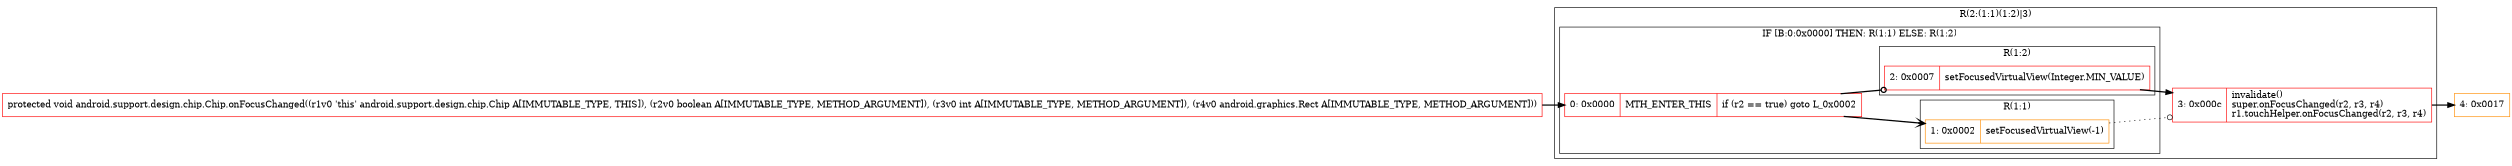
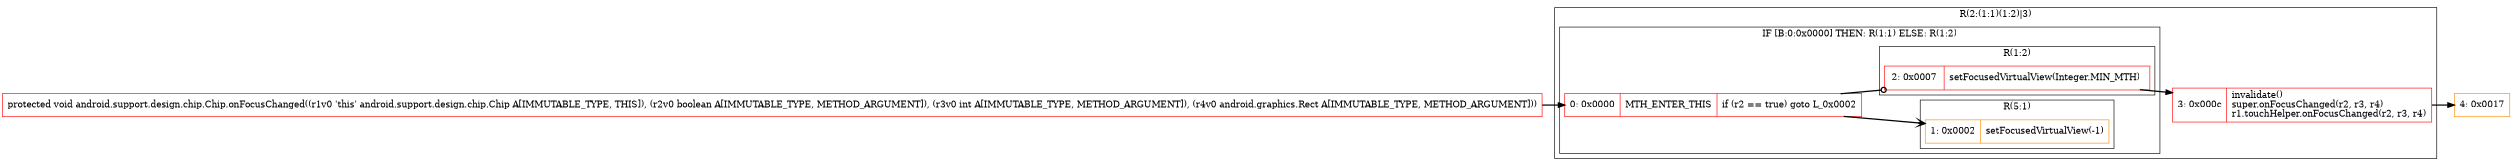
node "2: 0x0007": text "setFocusedVirtualView(Integer.MIN_VALUE)" -> "setFocusedVirtualView(Integer.MIN_MTH)"
cluster "R(1:1)": label "R(1:1)" -> "R(5:1)"
edge "1: 0x0002" -> "3: 0x000c": removed
